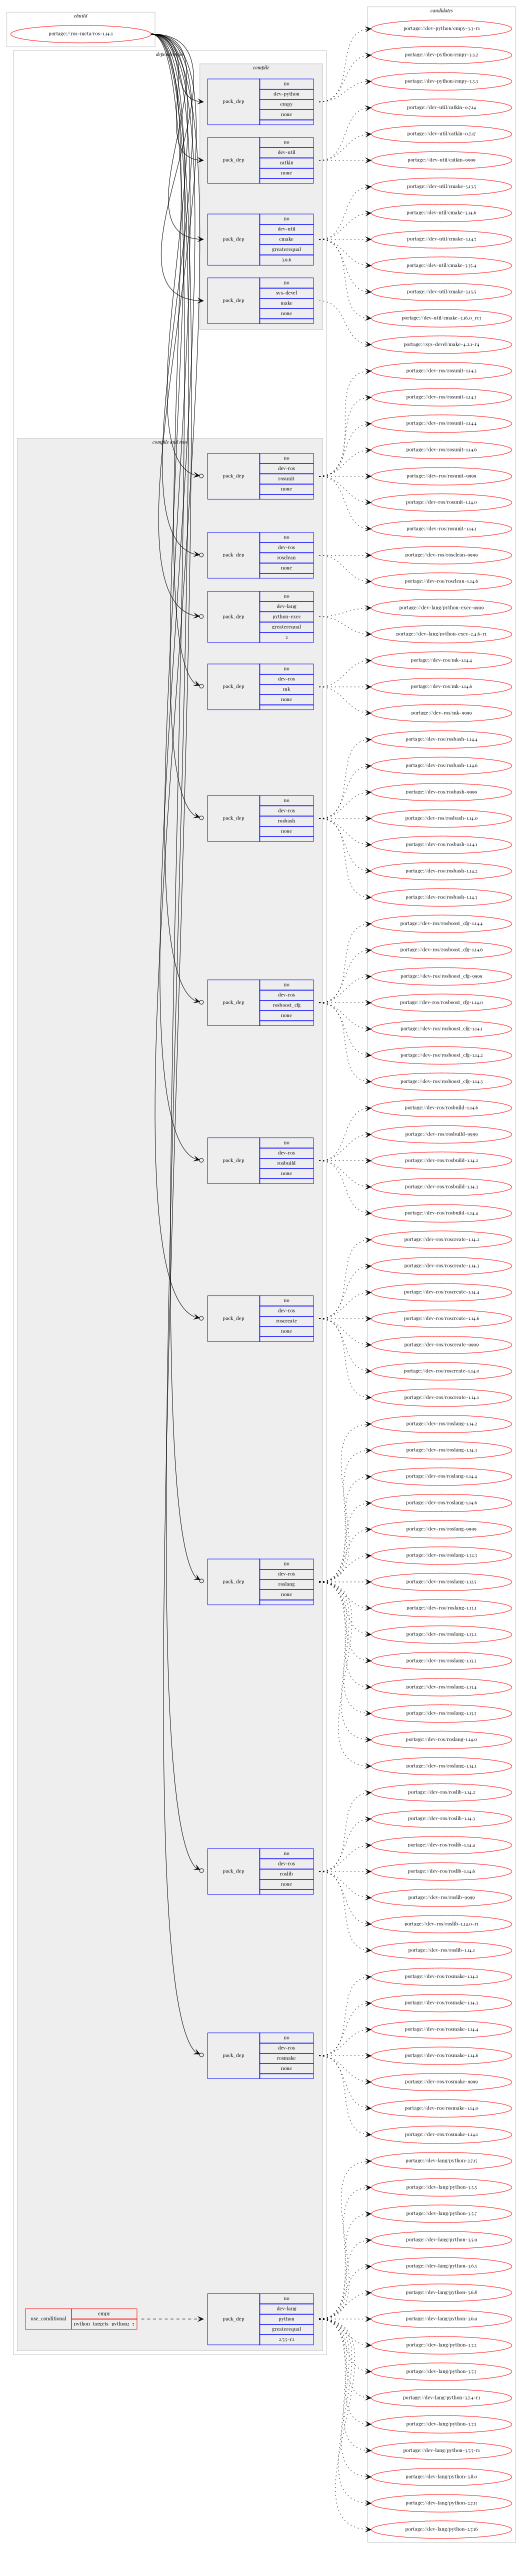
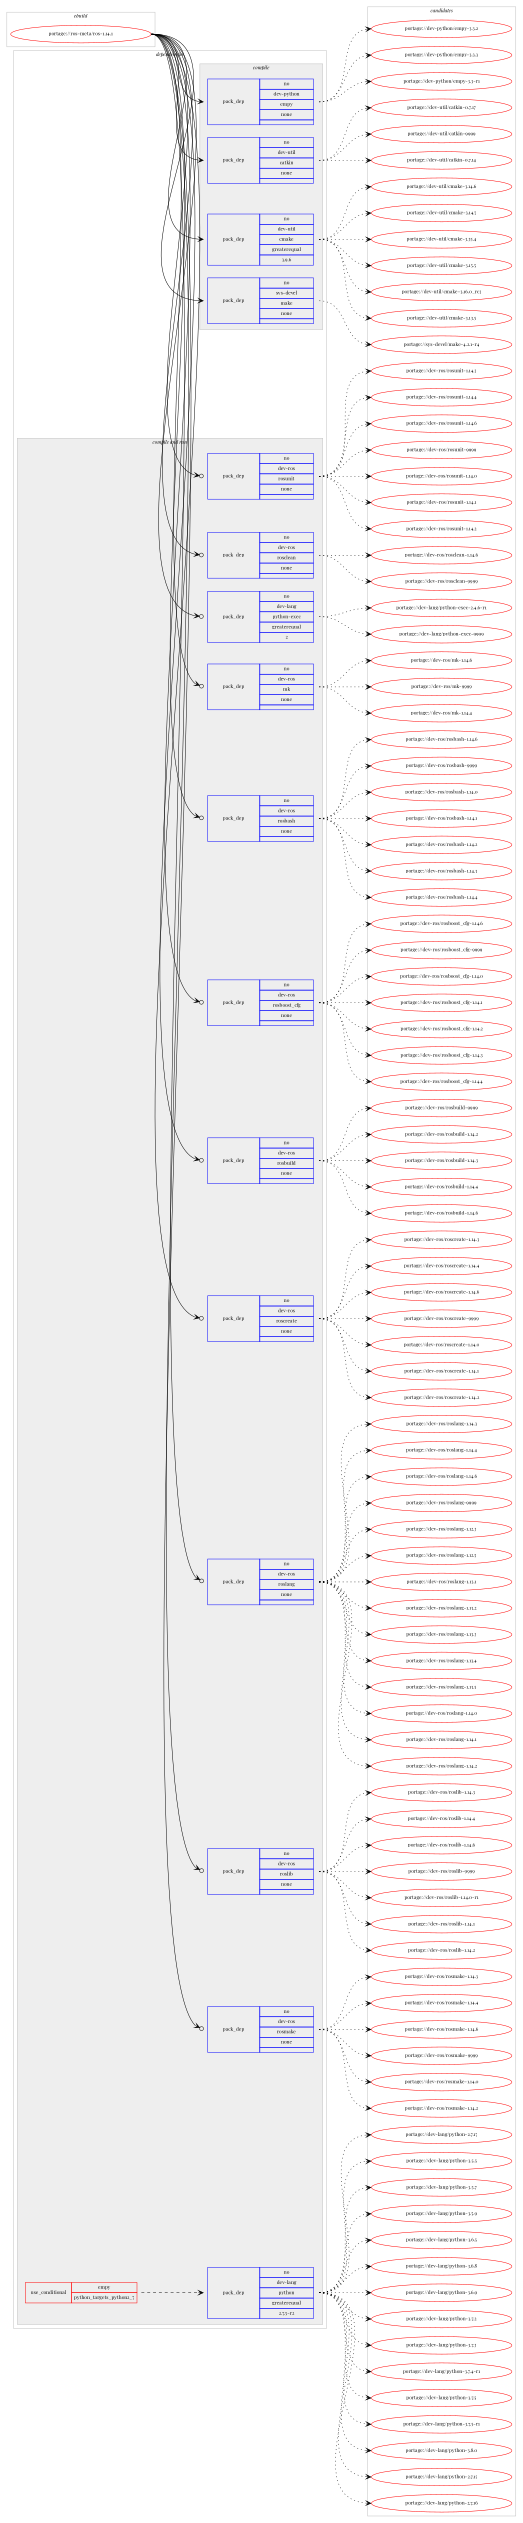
node "portage://dev-ros/roslang-1.32.3": label "portage://dev-ros/roslang-1.32.3" -> "portage://dev-ros/roslang-1.12.3"
node "portage://dev-ros/rosmake-1.14.1": removed
